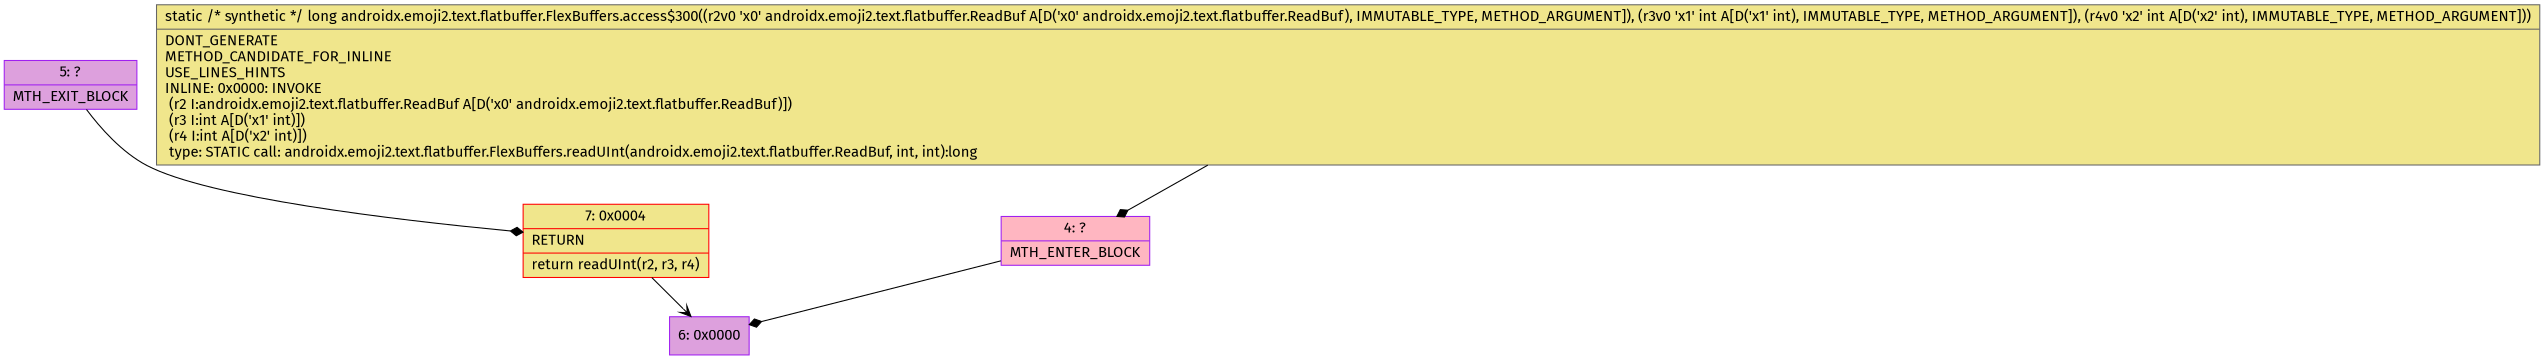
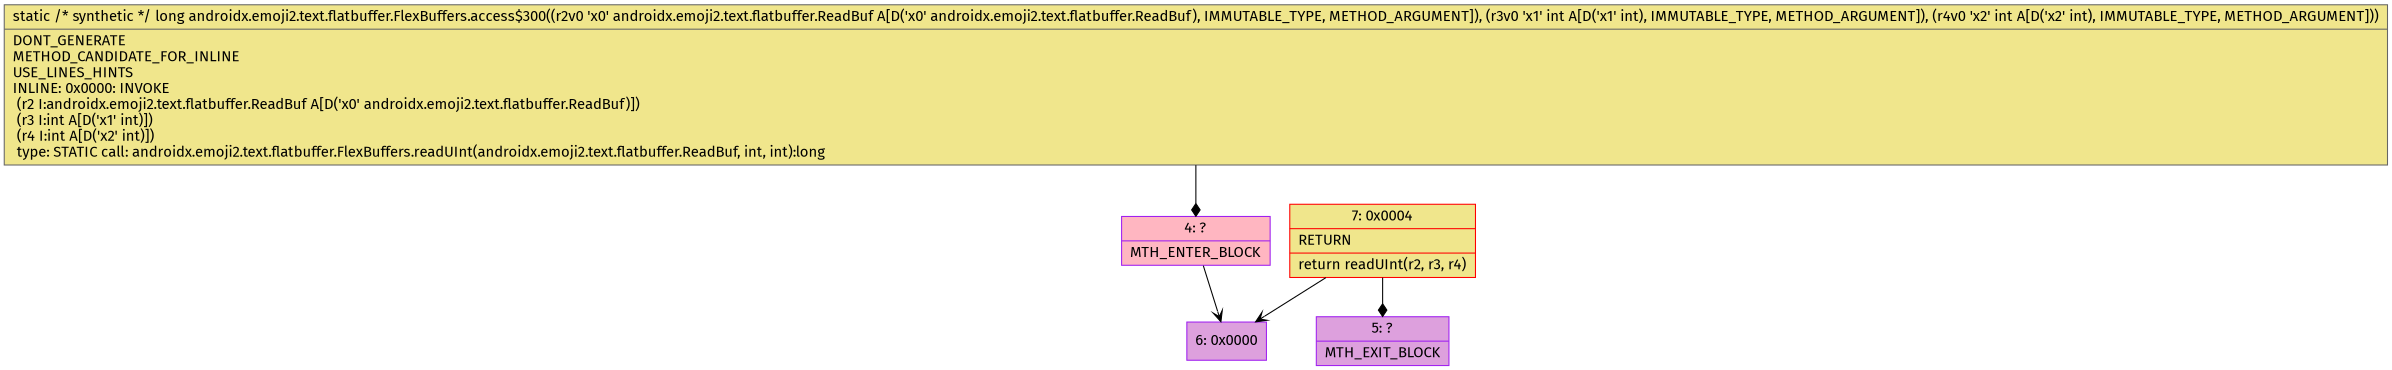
edge "5: ?" -> "7: 0x0004": reversed
edge "4: ?" -> "6: 0x0000": arrowhead diamond -> vee
